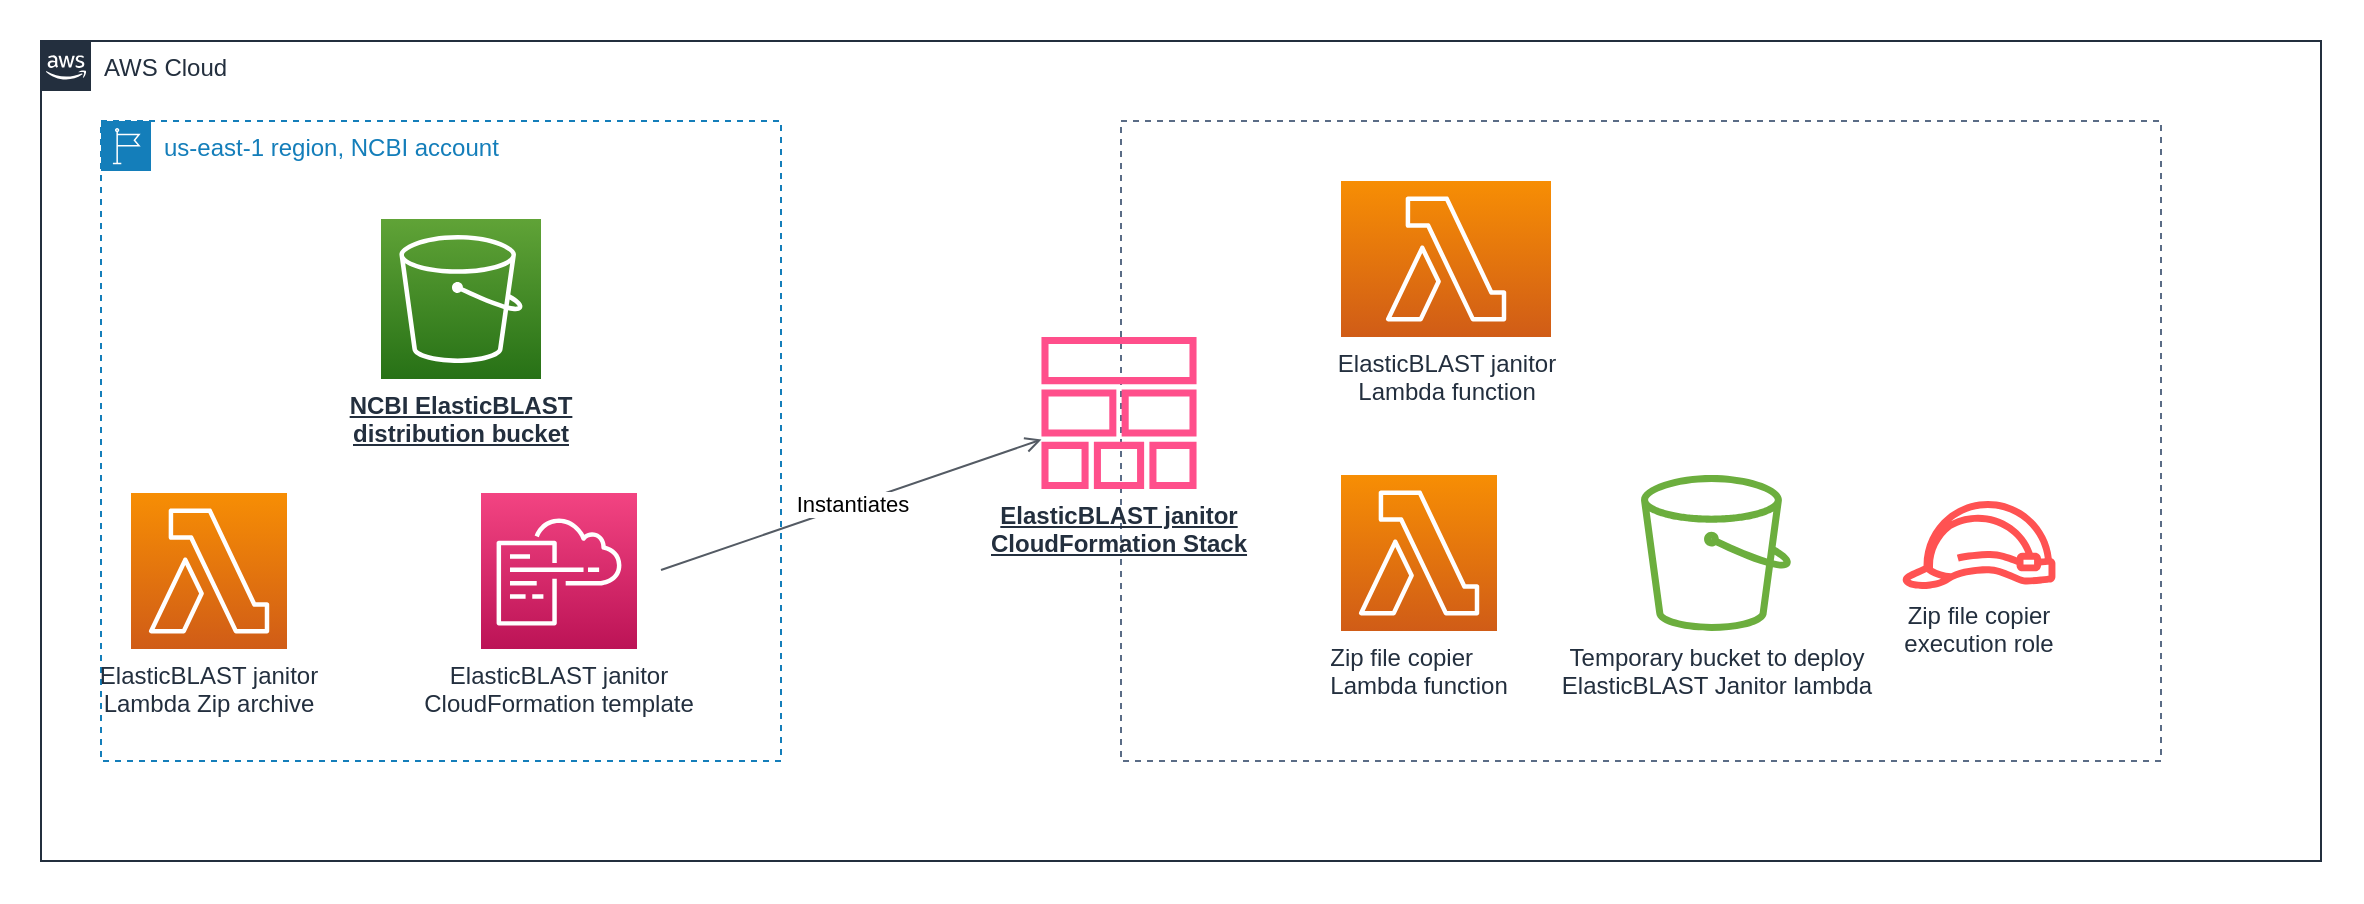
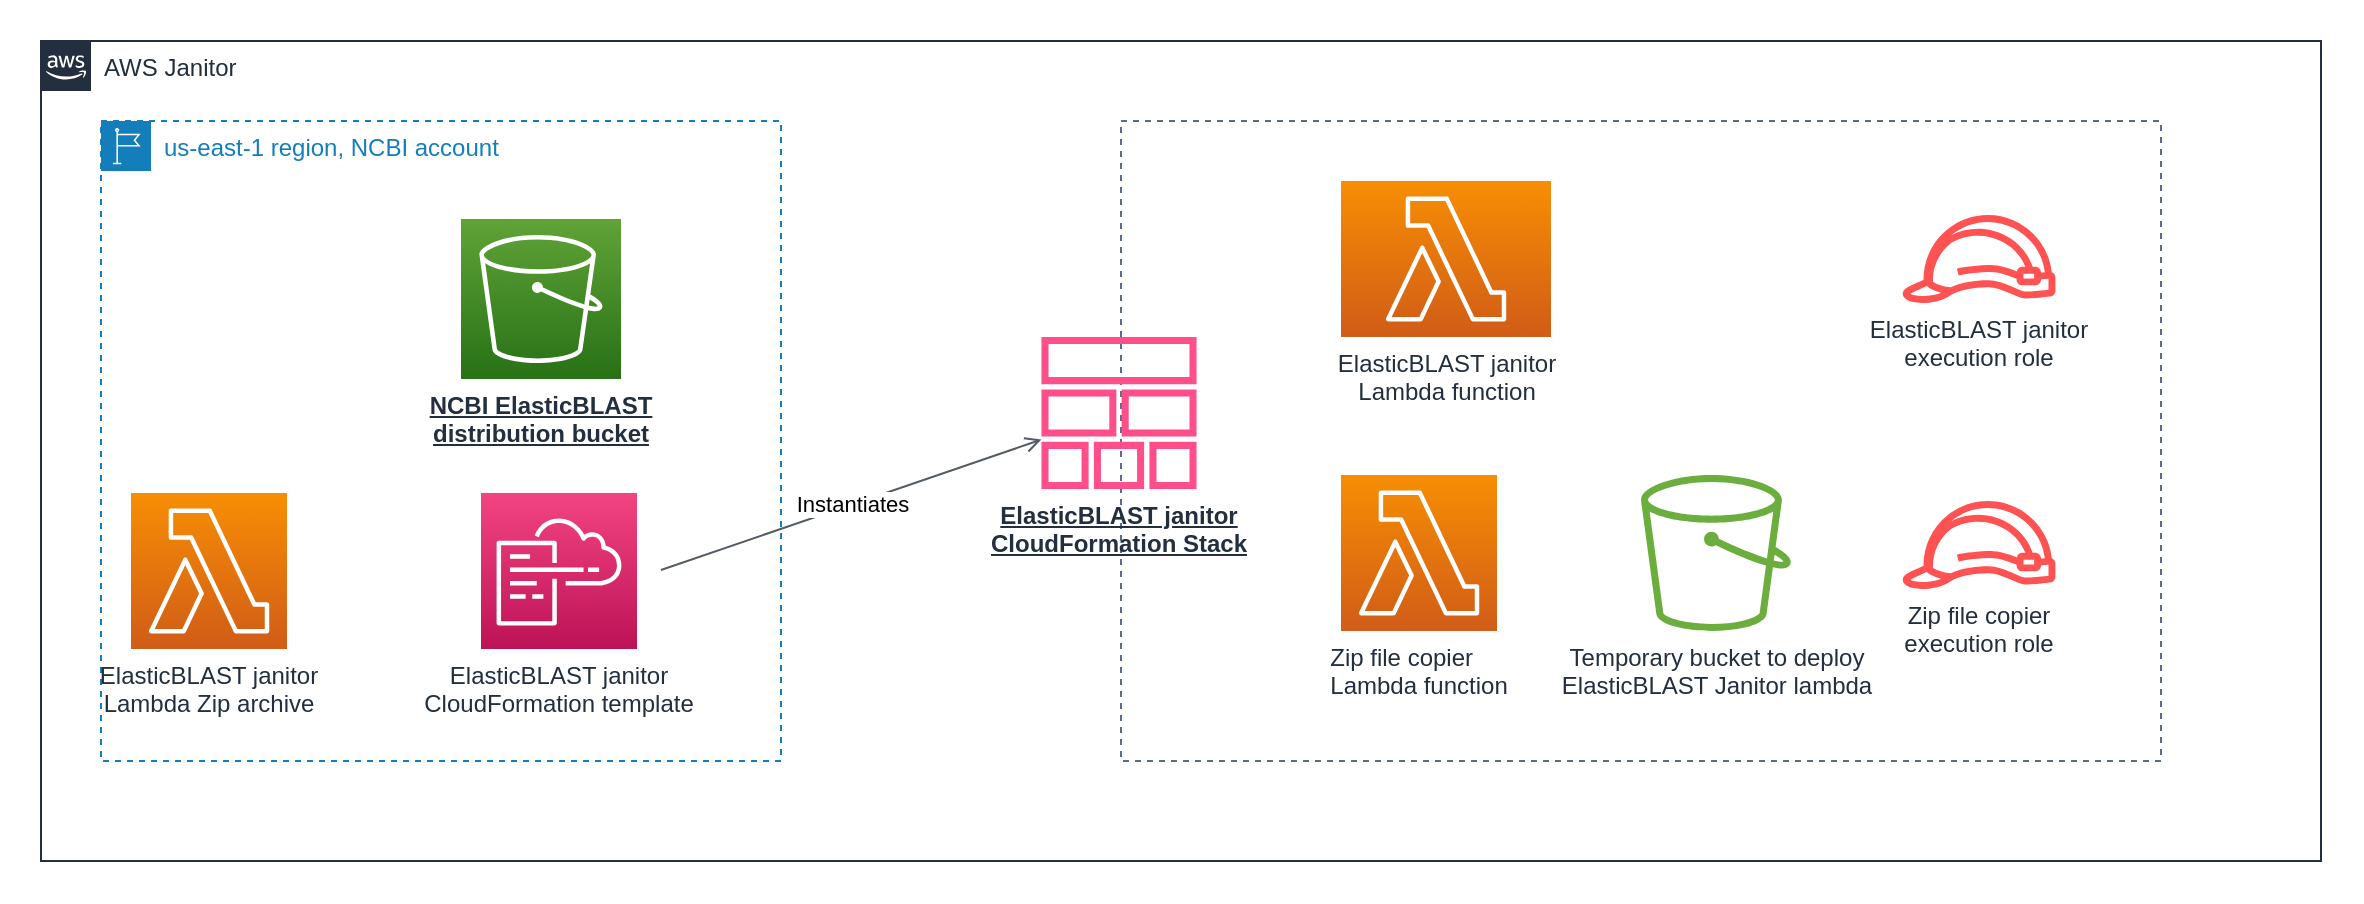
node "AWS Cloud": label "AWS Cloud" -> "AWS Janitor"
node "ElasticBLAST janitor execution role": added
node "NCBI ElasticBLAST distribution bucket": moved (461, 299) -> (541, 299)
